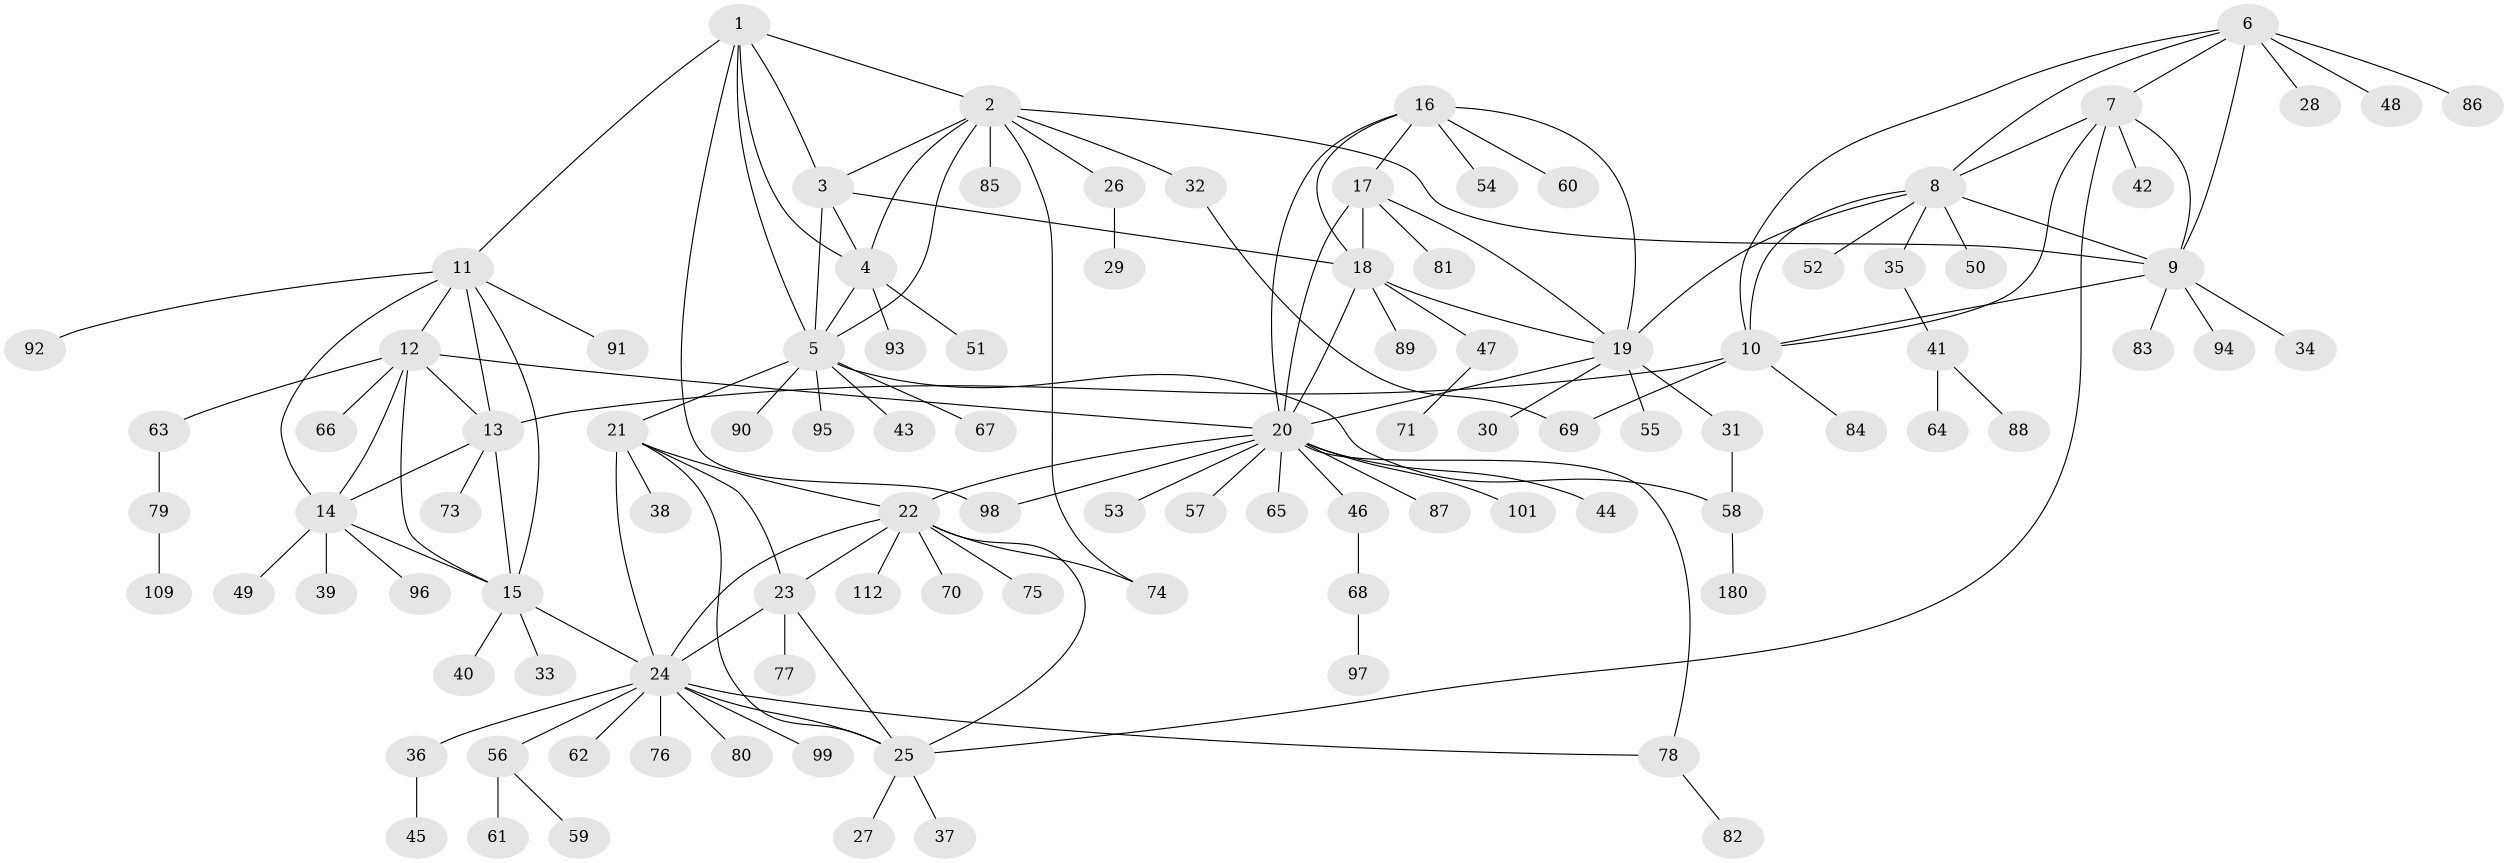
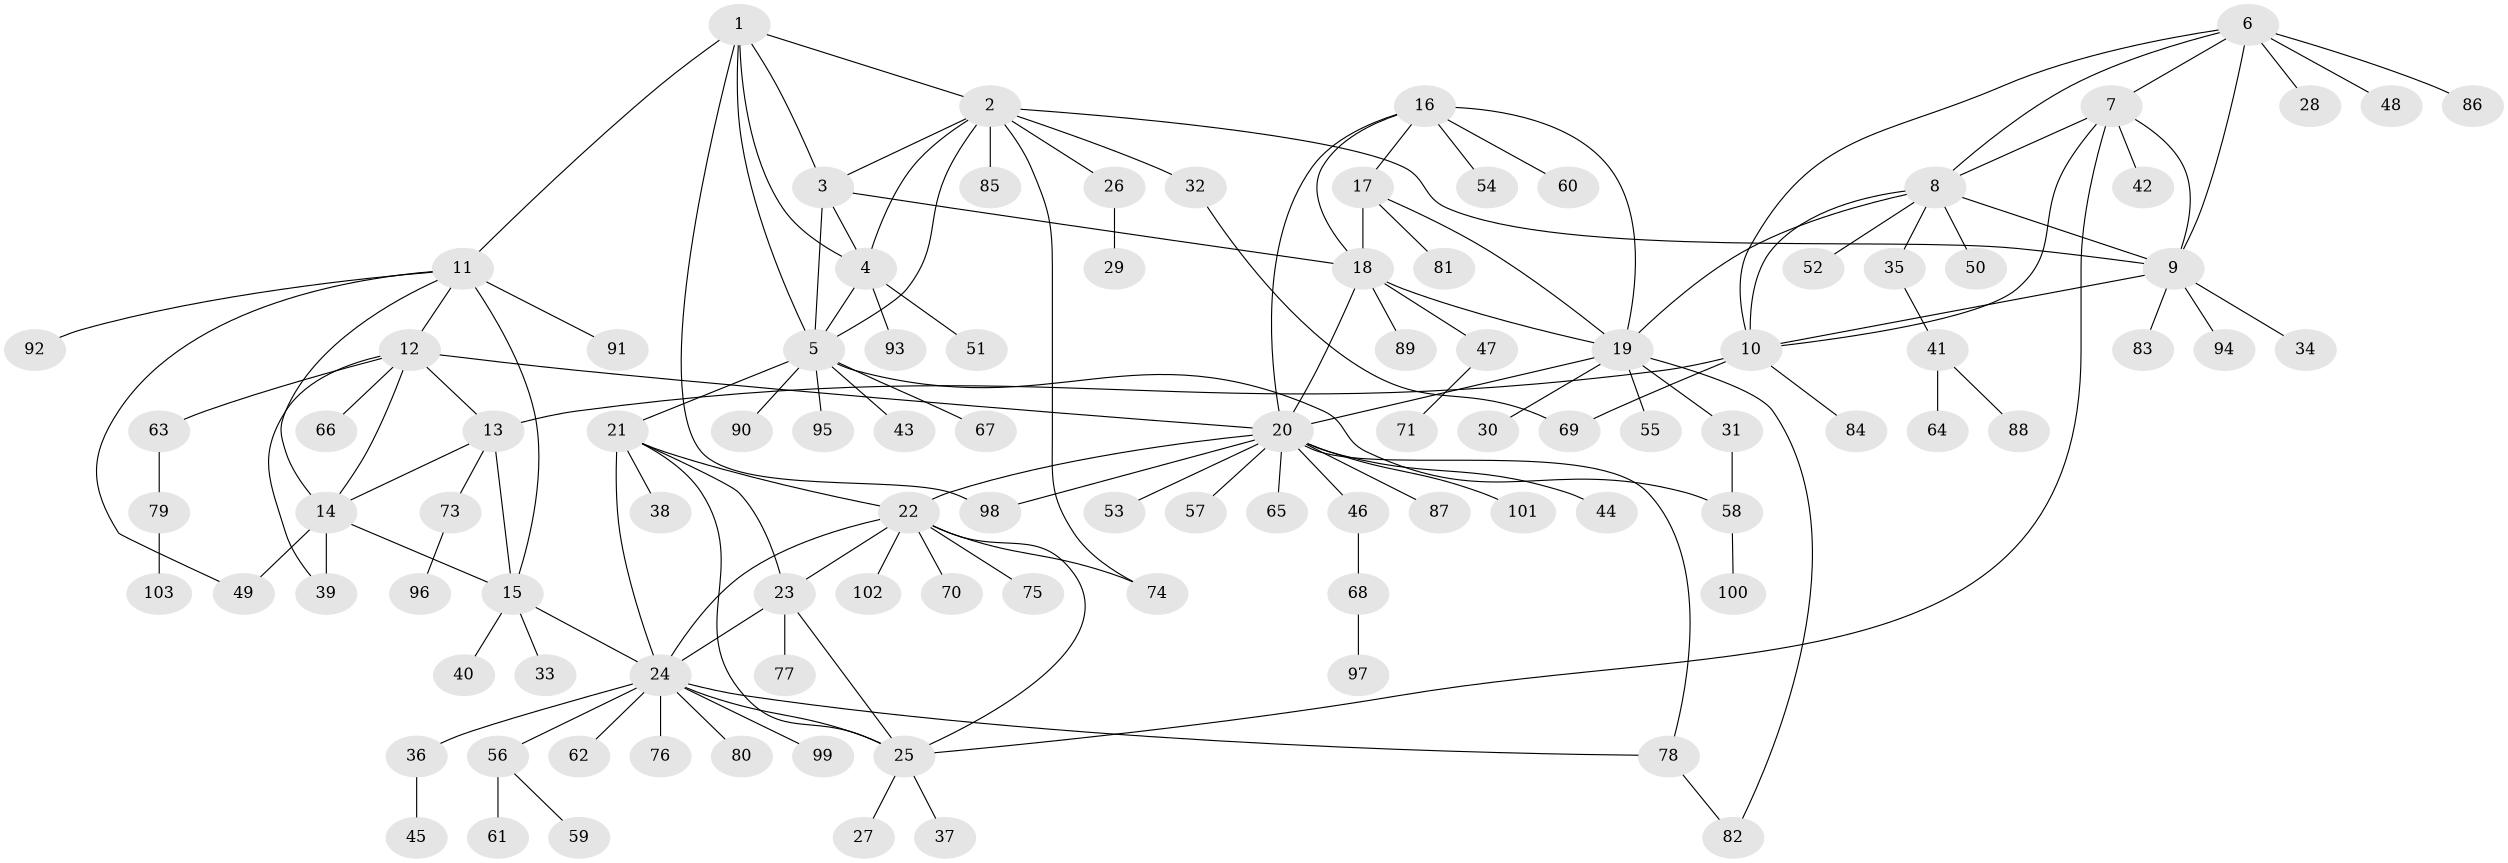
edge "17" -- "20": removed
edge "11" -- "13": now "11" -- "49"
edge "12" -- "15": now "12" -- "39"
edge "19" -- "82": added
edge "14" -- "96": now "73" -- "96"
node "109": label "109" -> "103"
node "112": label "112" -> "102"
node "180": label "180" -> "100"
